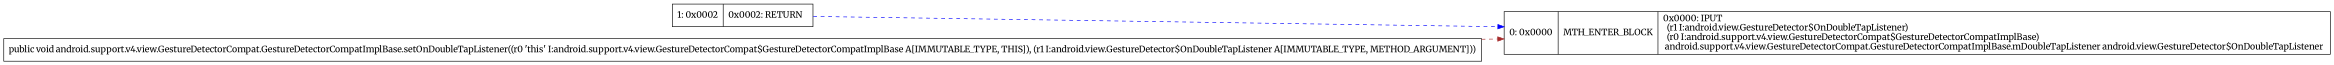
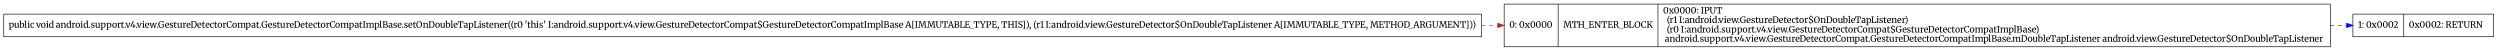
edge "1: 0x0002" -> "0: 0x0000": reversed
